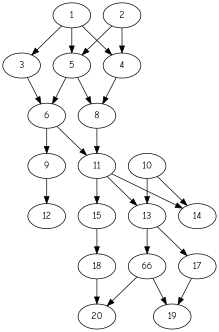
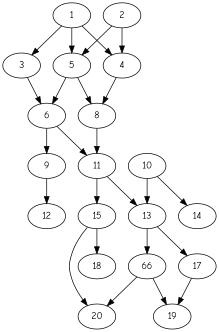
edge "11" -> "14": removed
edge "18" -> "20": now "15" -> "20"
